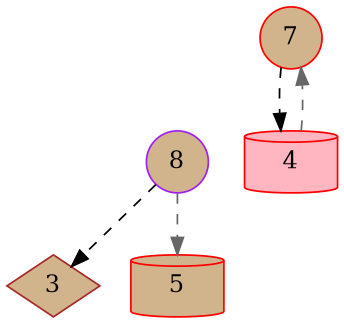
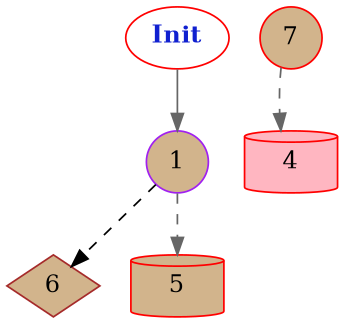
node "Init": added
edge "7" -> "4": color black -> gray40
edge "4" -> "7": removed
node "8": label "8" -> "1"
node "3": label "3" -> "6"
